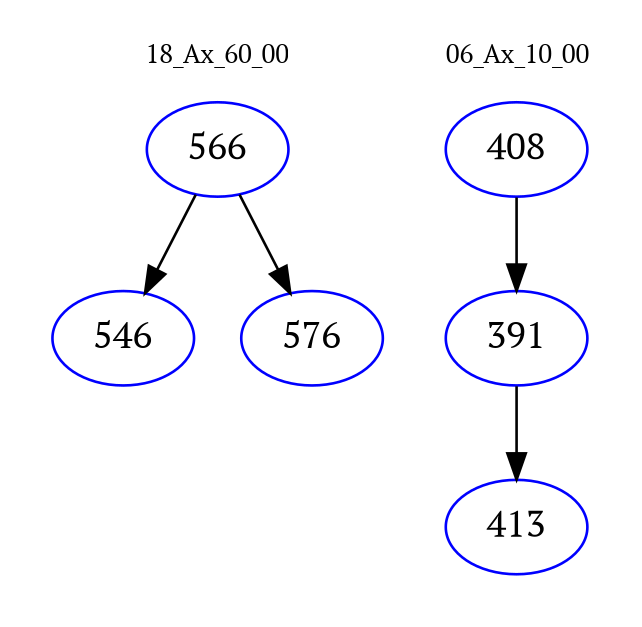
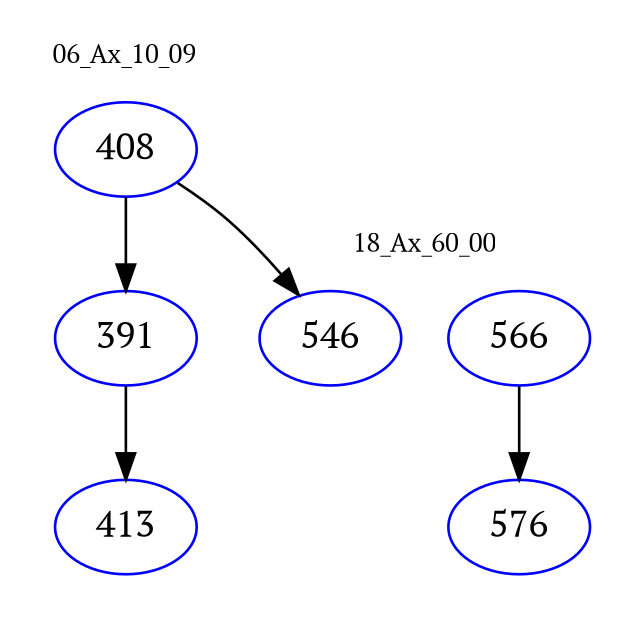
cluster "06_Ax_10_00": label "06_Ax_10_00" -> "06_Ax_10_09"
edge "566" -> "546": now "408" -> "546"
